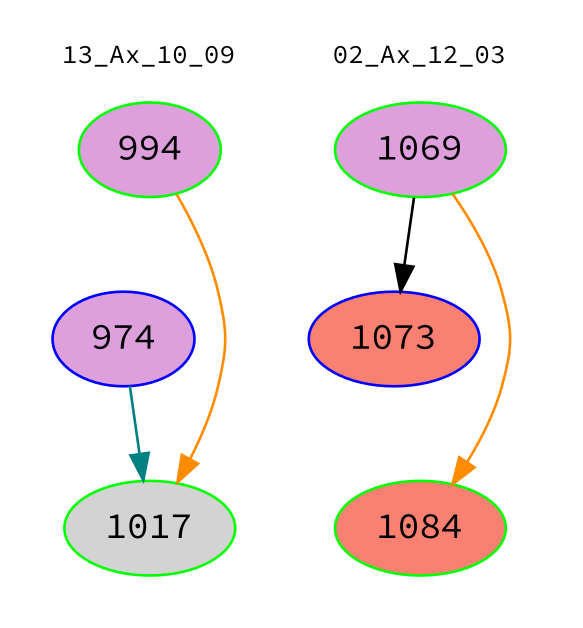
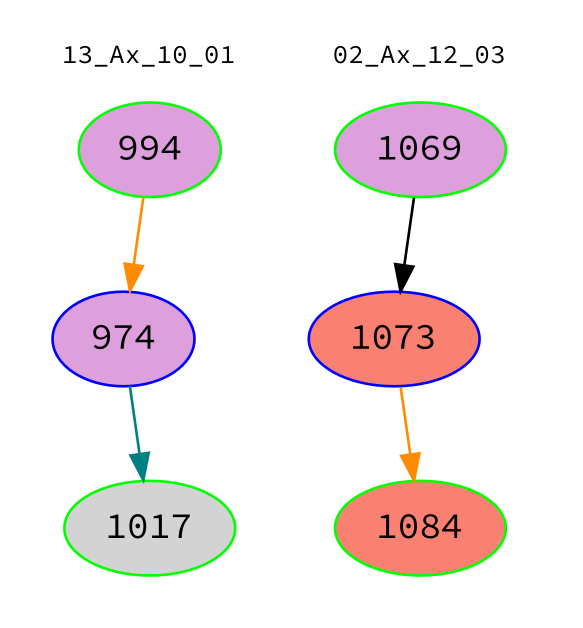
cluster "13_Ax_10_09": label "13_Ax_10_09" -> "13_Ax_10_01"
edge "994" -> "1017": now "994" -> "974"
edge "1069" -> "1084": now "1073" -> "1084"
